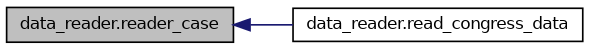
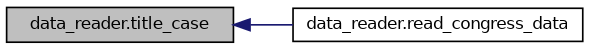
node "data_reader.reader_case": label "data_reader.reader_case" -> "data_reader.title_case"
